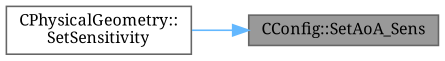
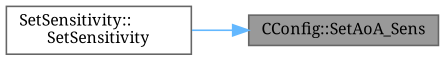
node "CPhysicalGeometry:: SetSensitivity": label "CPhysicalGeometry:: SetSensitivity" -> "SetSensitivity:: SetSensitivity"
